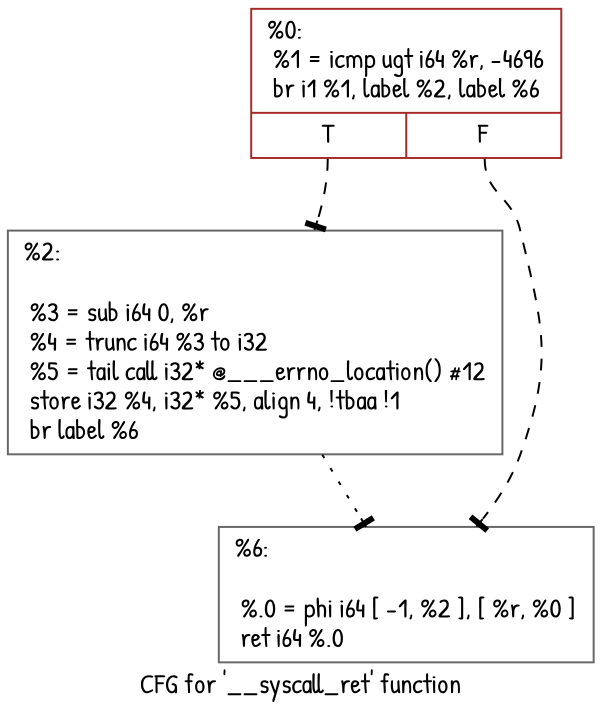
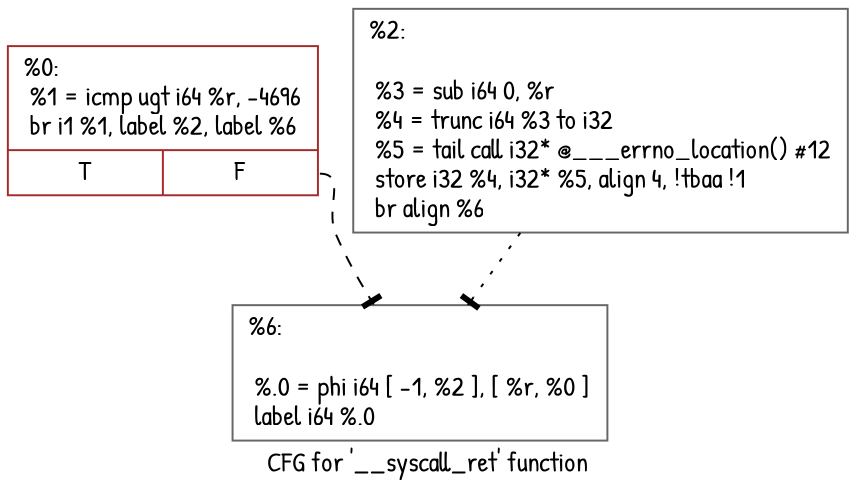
edge "%0:" -> "%2:": removed
node "%2:": text "br label %6" -> "br align %6"
node "%6:": text "ret i64 %.0" -> "label i64 %.0"
